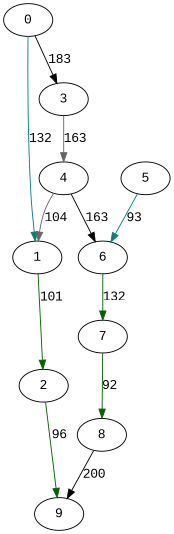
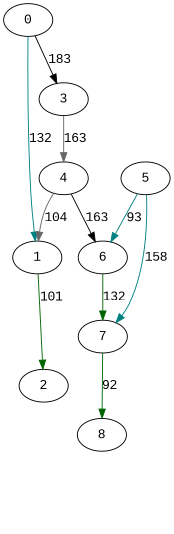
edge "5" -> "7": added, label "158"
node "9": removed
